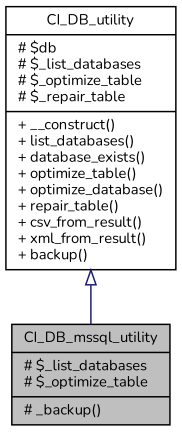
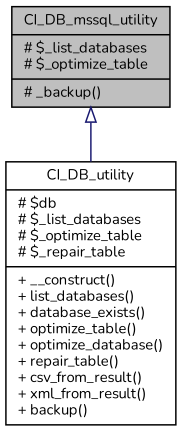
edge "CI_DB_mssql_utility" -> "CI_DB_utility": reversed
